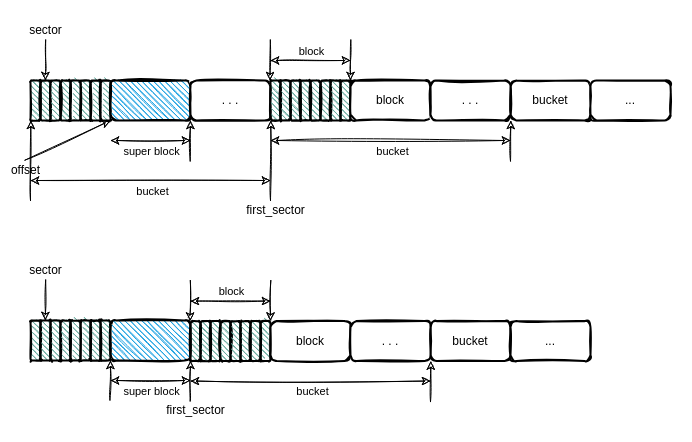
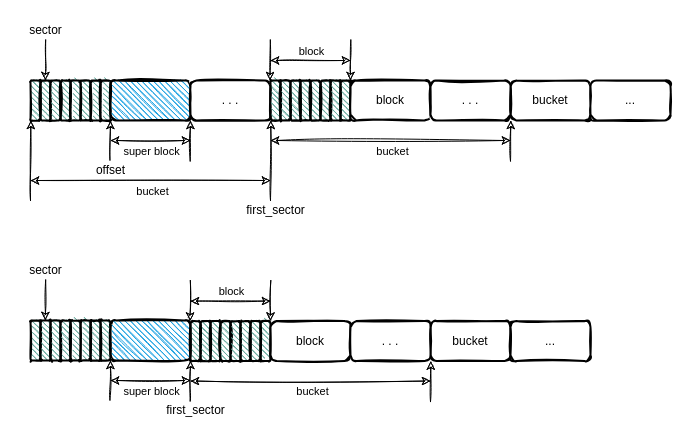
node "offset": moved (26, 171) -> (111, 171)
